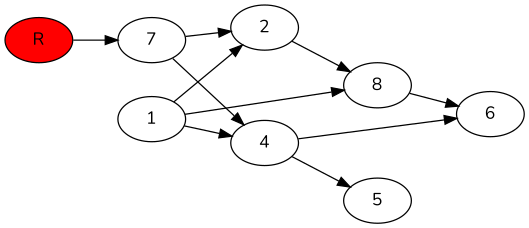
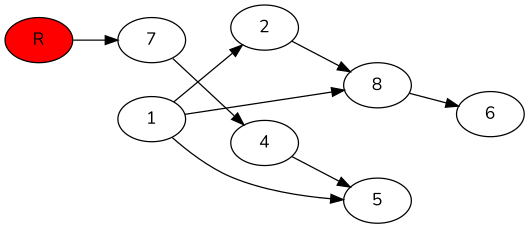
edge "7" -> "2": removed
edge "4" -> "6": removed
edge "1" -> "4": now "1" -> "5"
